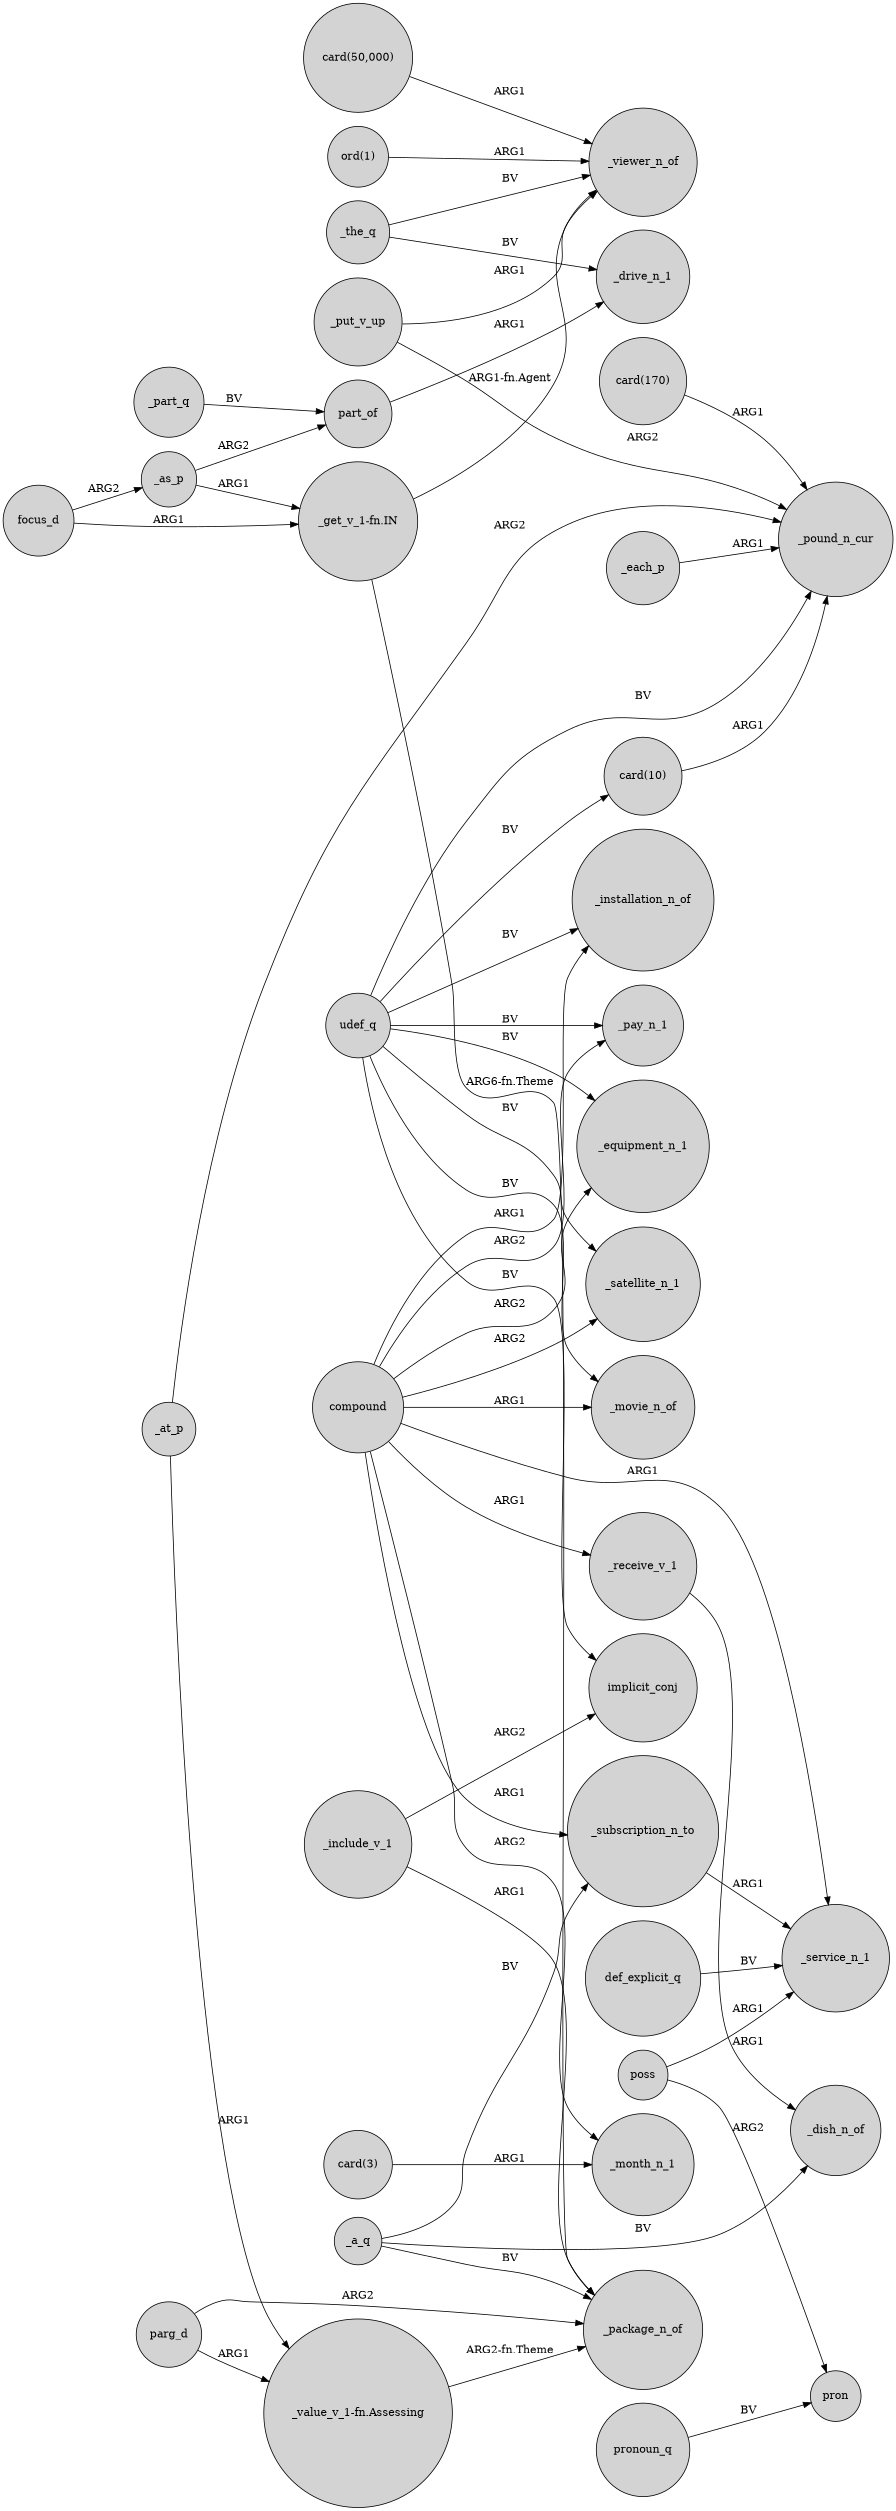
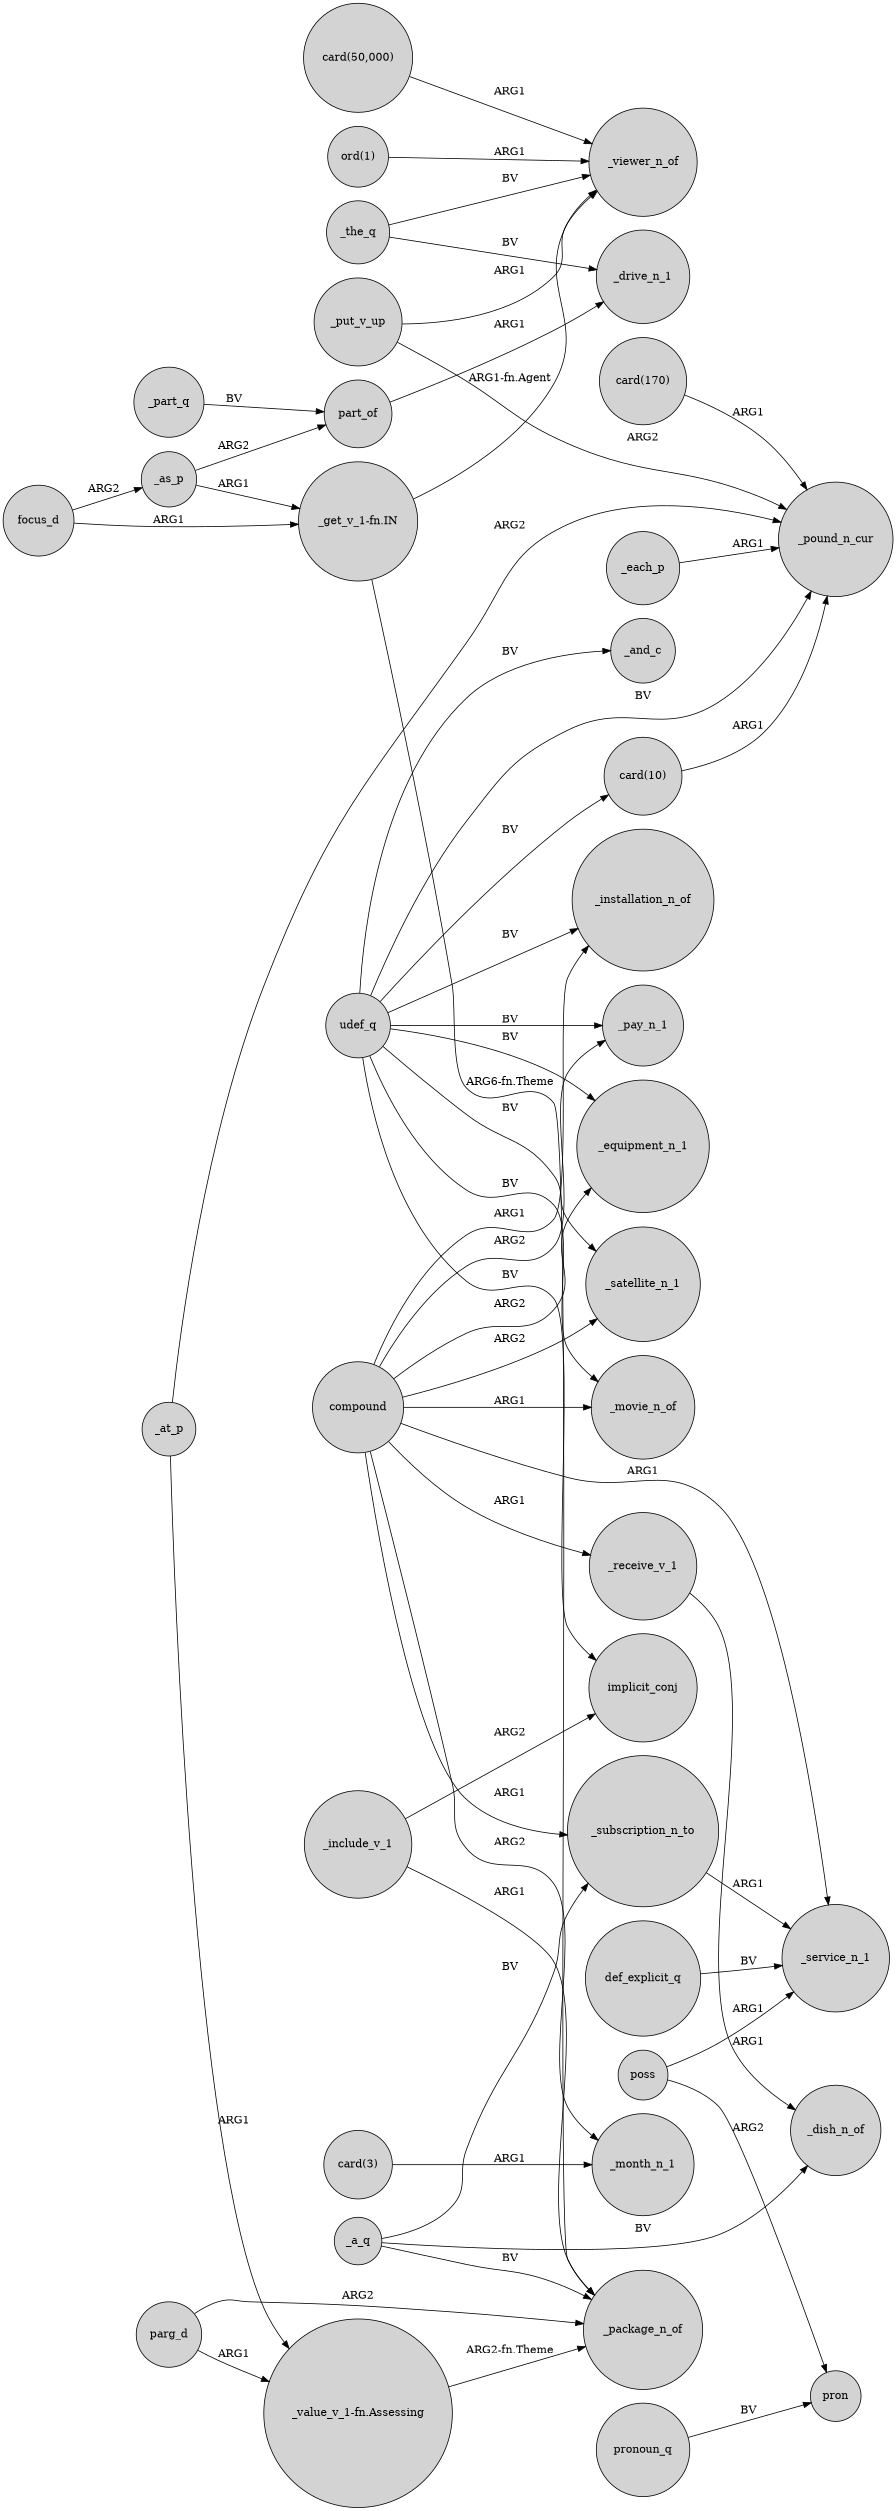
node "_and_c": added
